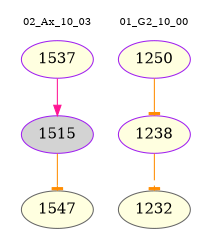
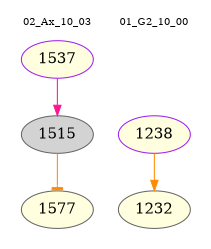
node "1250": removed
node "1515": color purple -> gray40
edge "1238" -> "1232": arrowhead tee -> normal
node "1547": label "1547" -> "1577"
